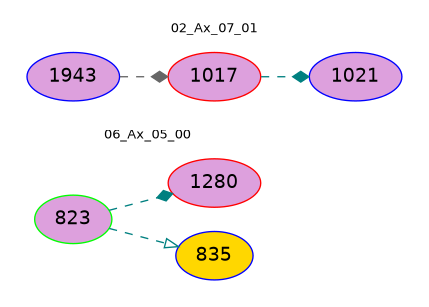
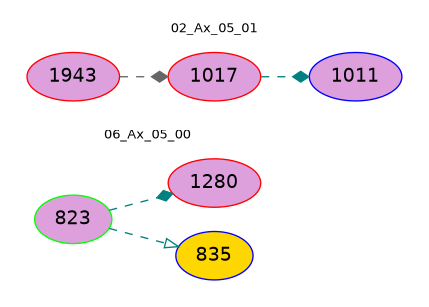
cluster "02_Ax_07_01": label "02_Ax_07_01" -> "02_Ax_05_01"
node "1943": color blue -> red
node "1021": label "1021" -> "1011"
